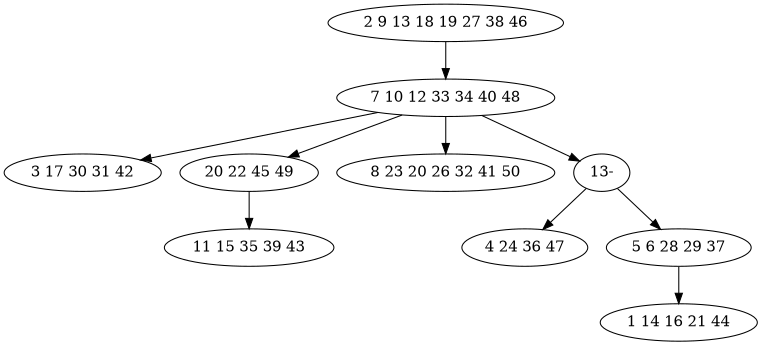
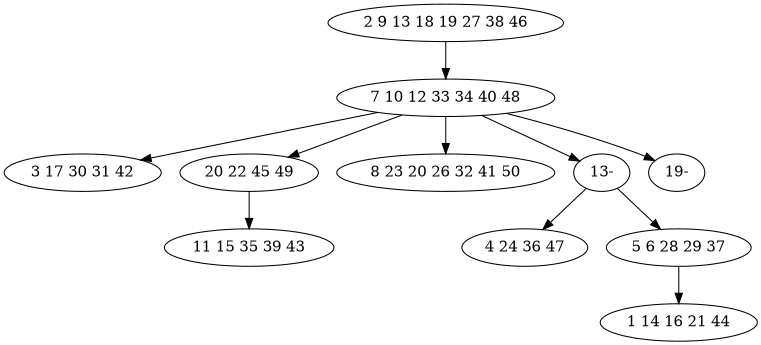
node "19-": added
